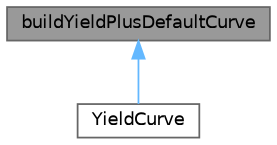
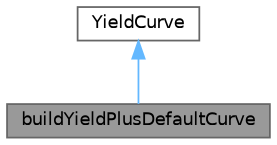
edge "YieldCurve" -> "buildYieldPlusDefaultCurve": reversed
